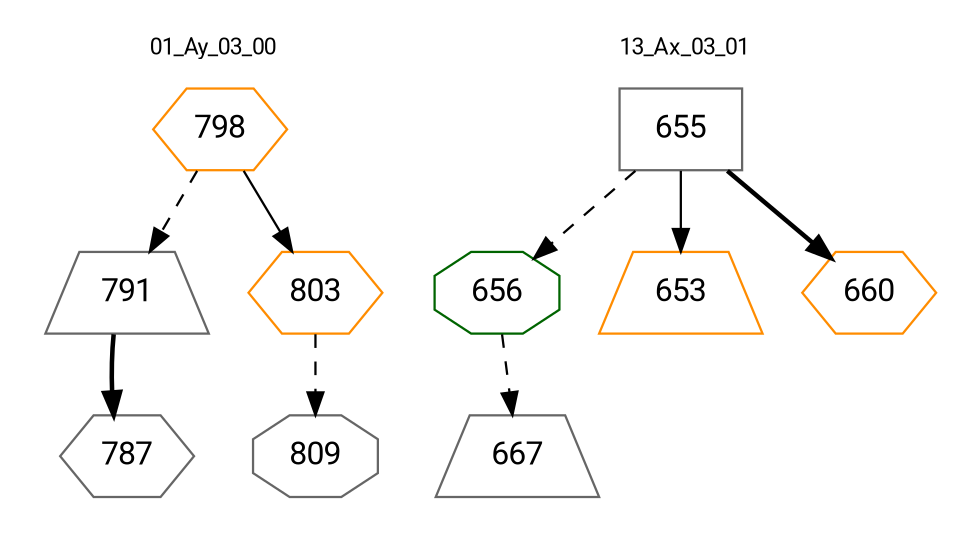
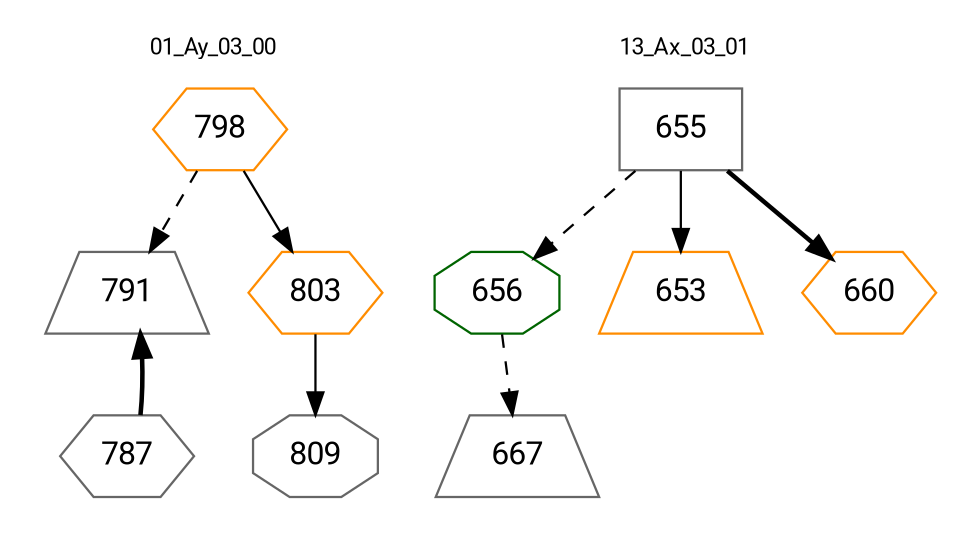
edge "791" -> "787": reversed
edge "803" -> "809": style dashed -> solid
